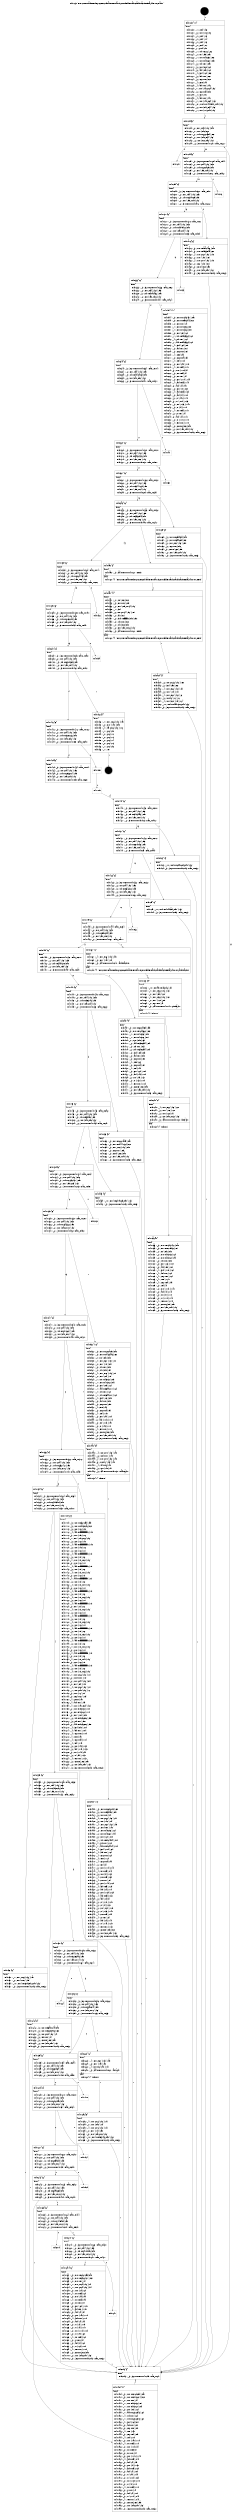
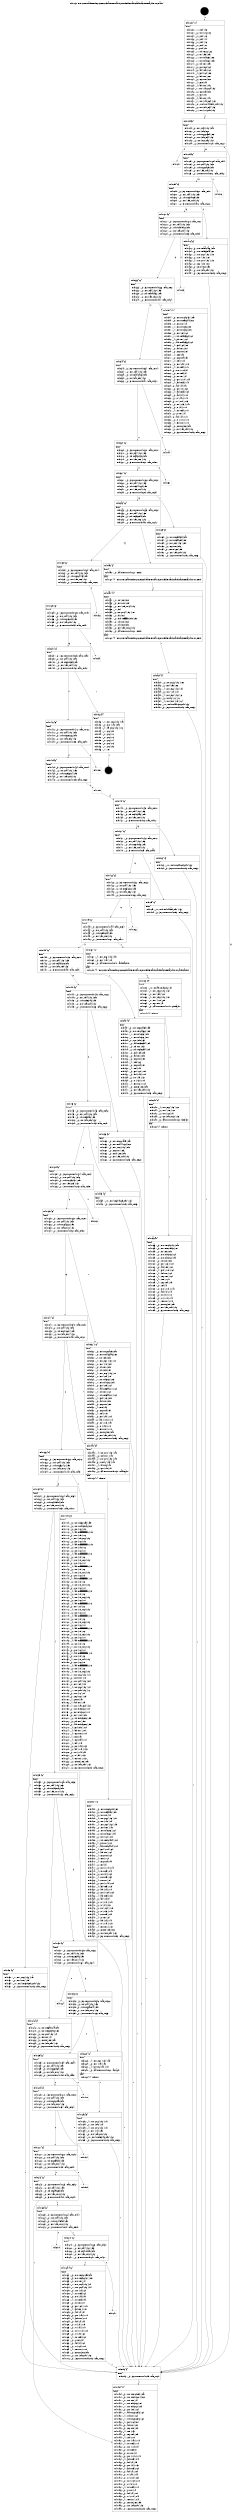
edge "0x4013bf [28]" -> "0x4013db [28]": removed, label "15"
edge "0x401ee0" -> "0x401ebe": now "0x40142f [28]" -> "0x401ebe"
edge "0x40190d [147]" -> "0x4020b5 [5]": reversed
